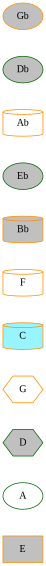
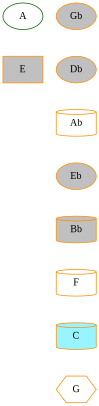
node "Db": color darkgreen -> darkorange
node "Eb": color darkgreen -> darkorange
node "D": removed
